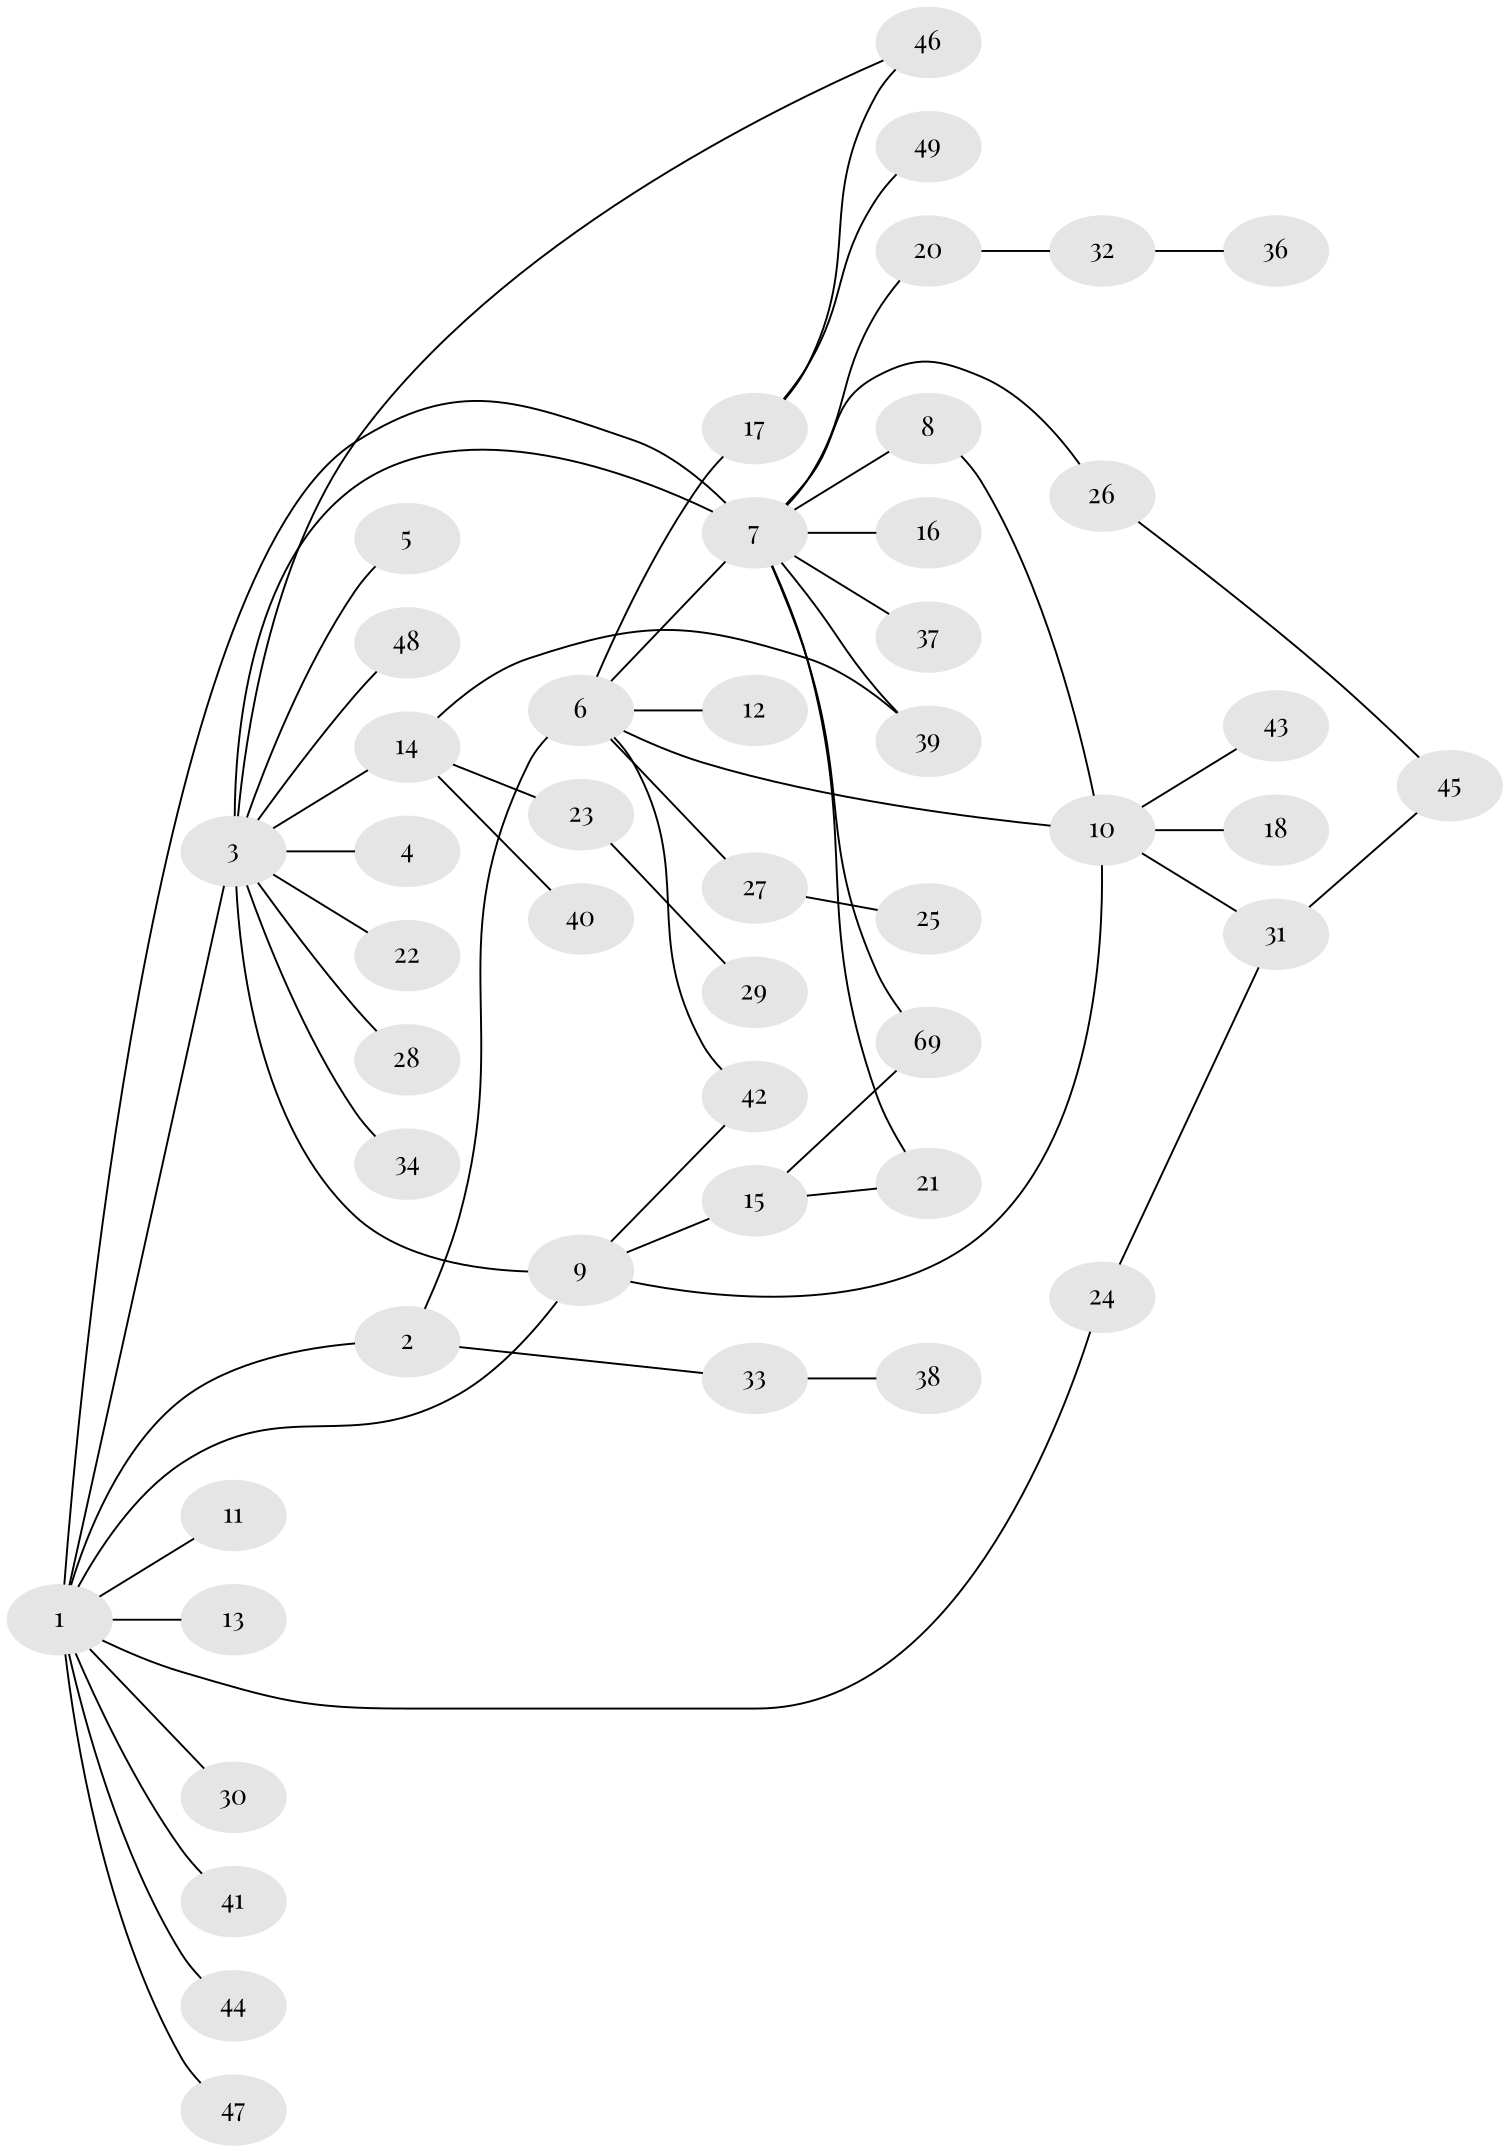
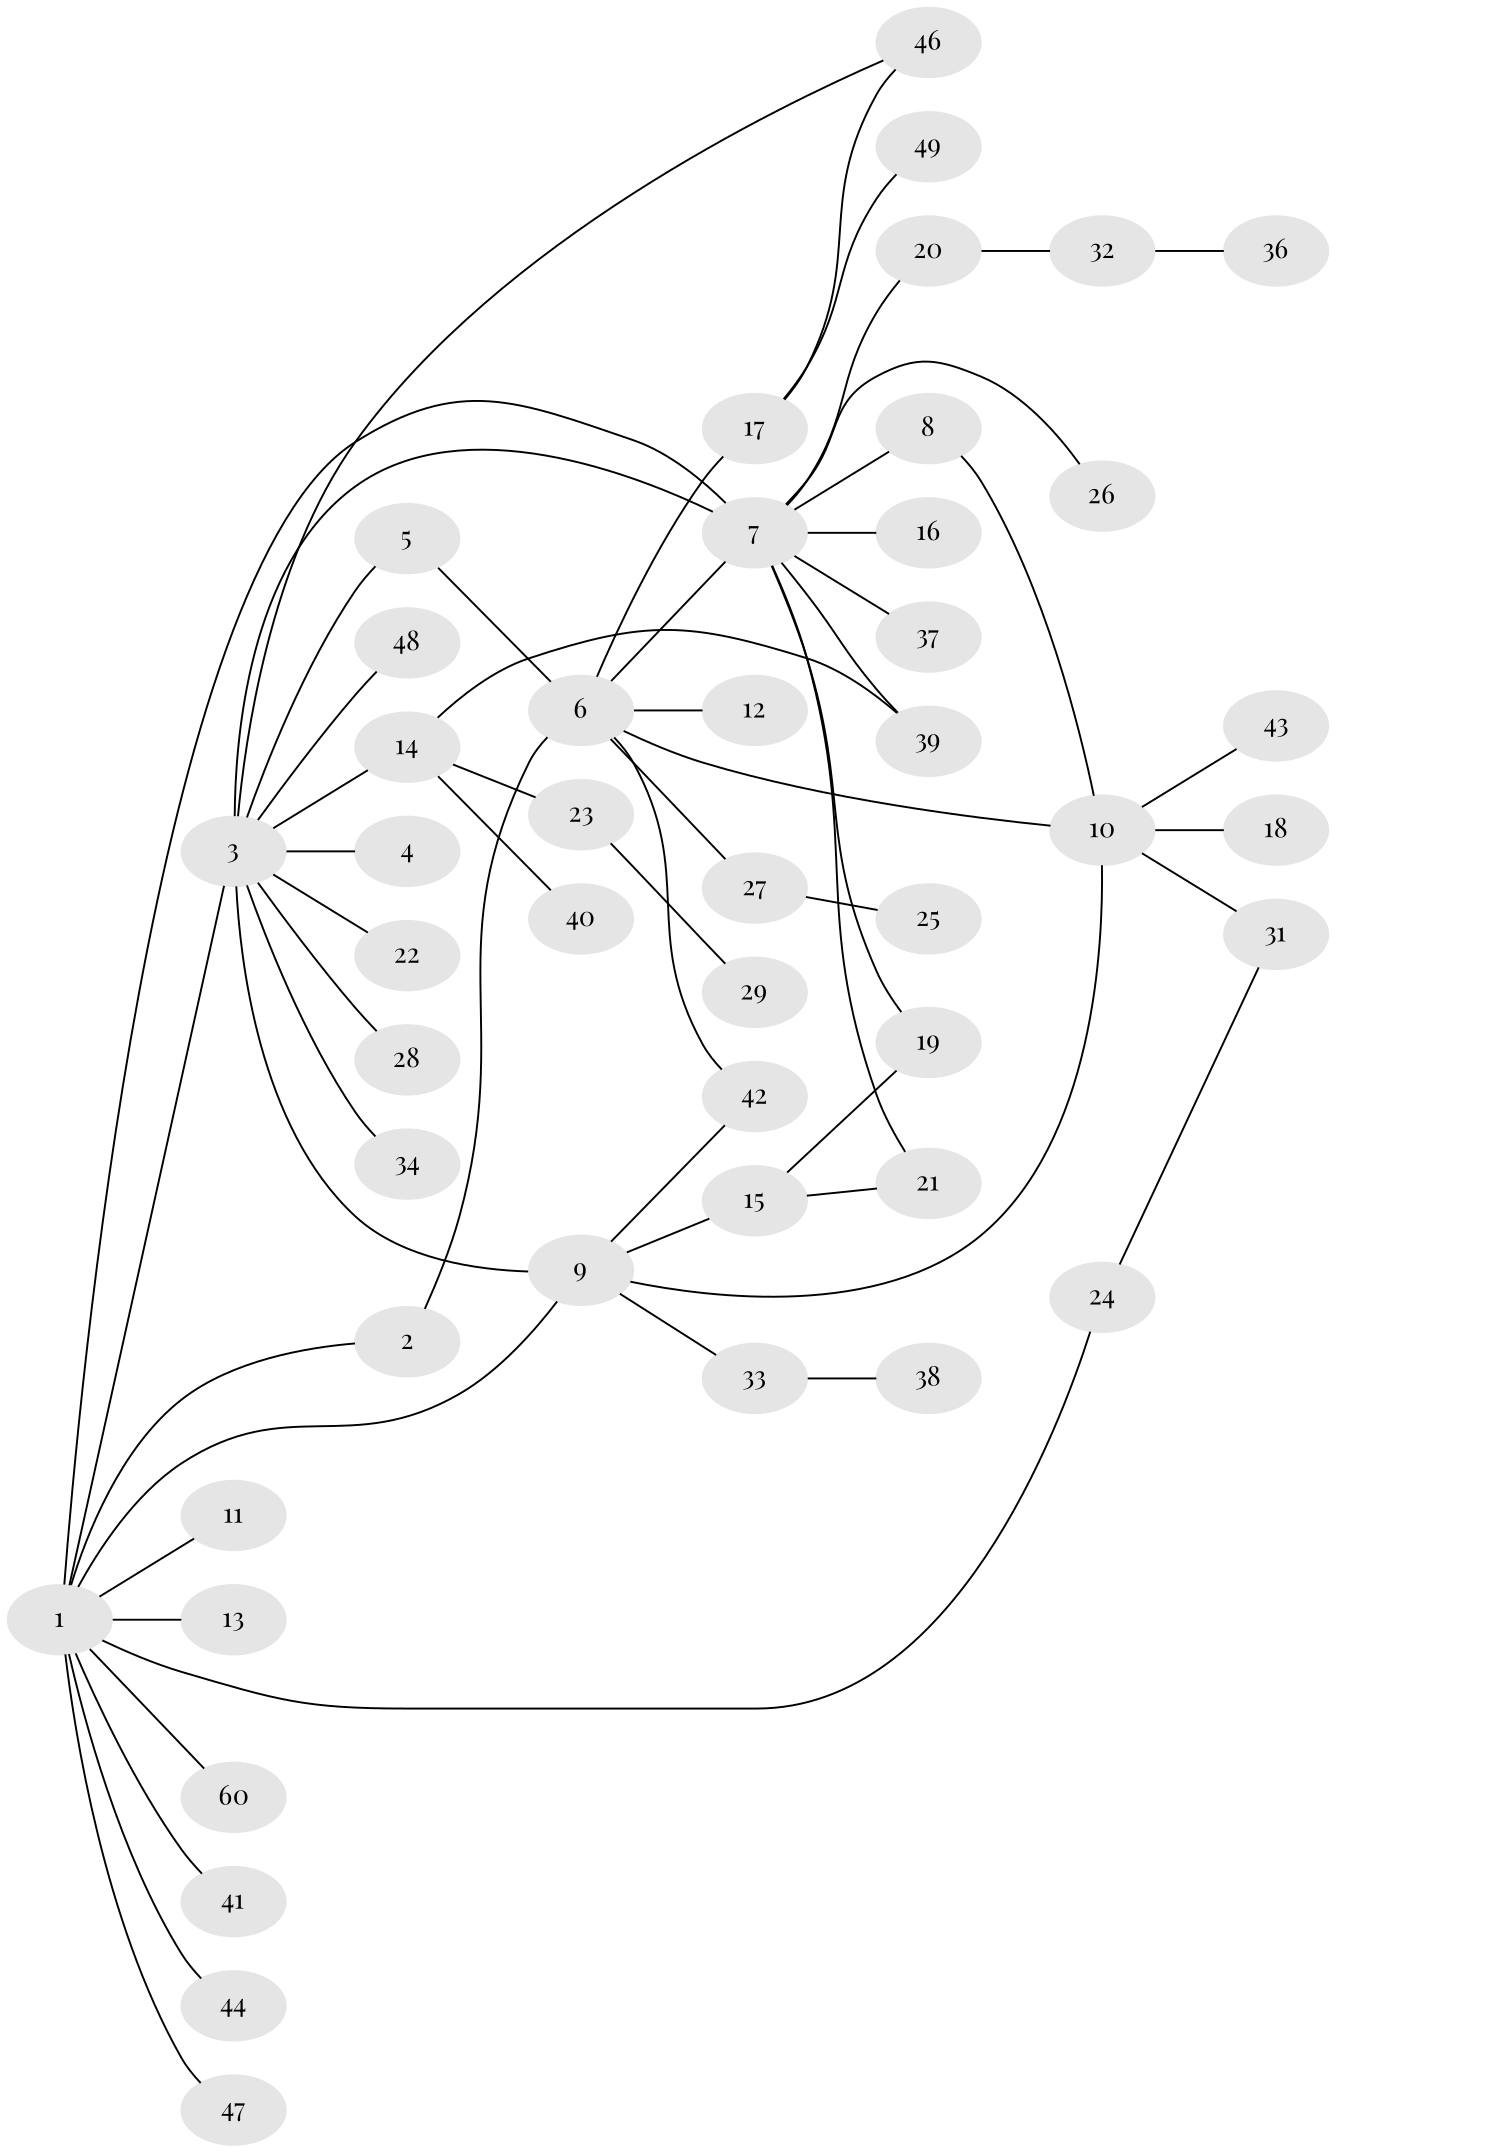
edge "5" -- "6": added
node "45": removed
node "69": label "69" -> "19"
edge "2" -- "33": now "9" -- "33"
node "30": label "30" -> "60"
